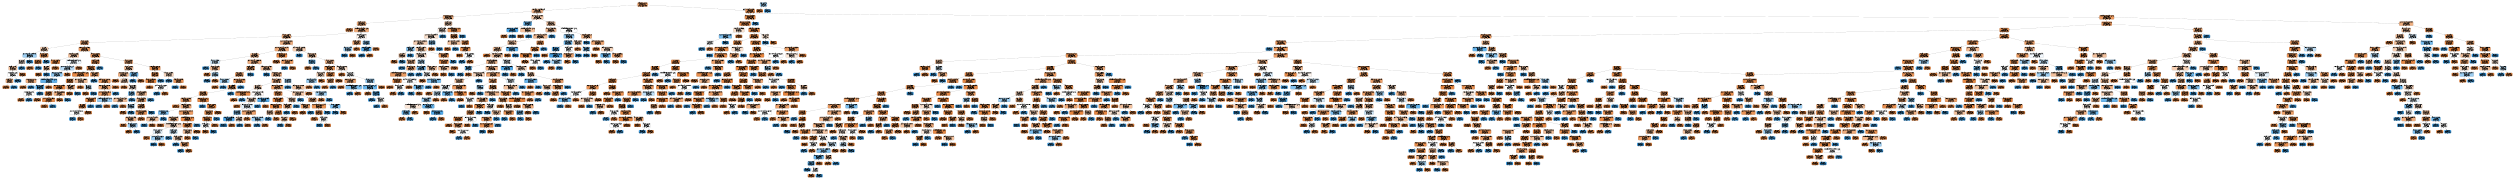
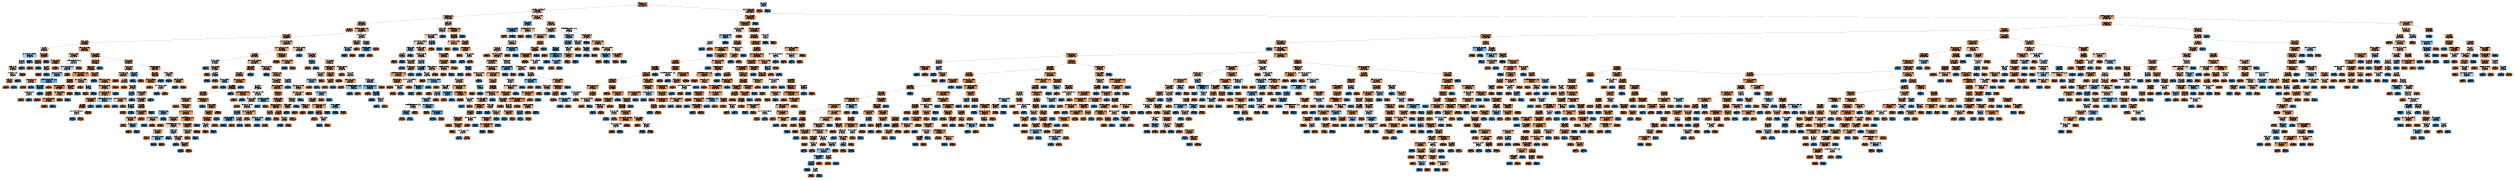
node "revol.util <= 81.75 gini = 0.32 samples = 10 value = [8, 2]": fillcolor #e3f1fb -> #eca06a
